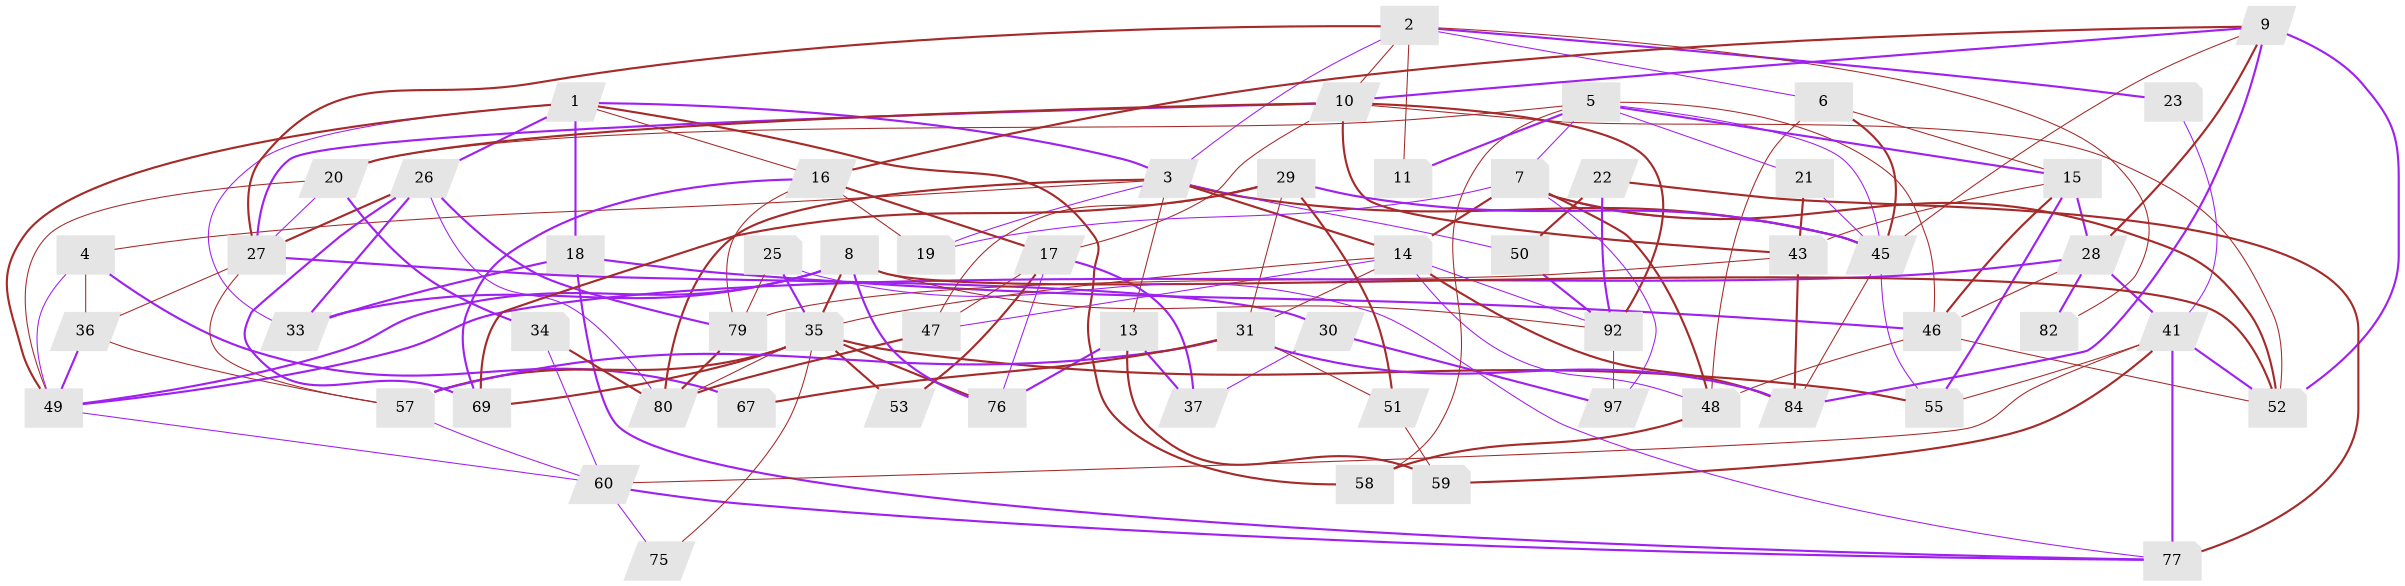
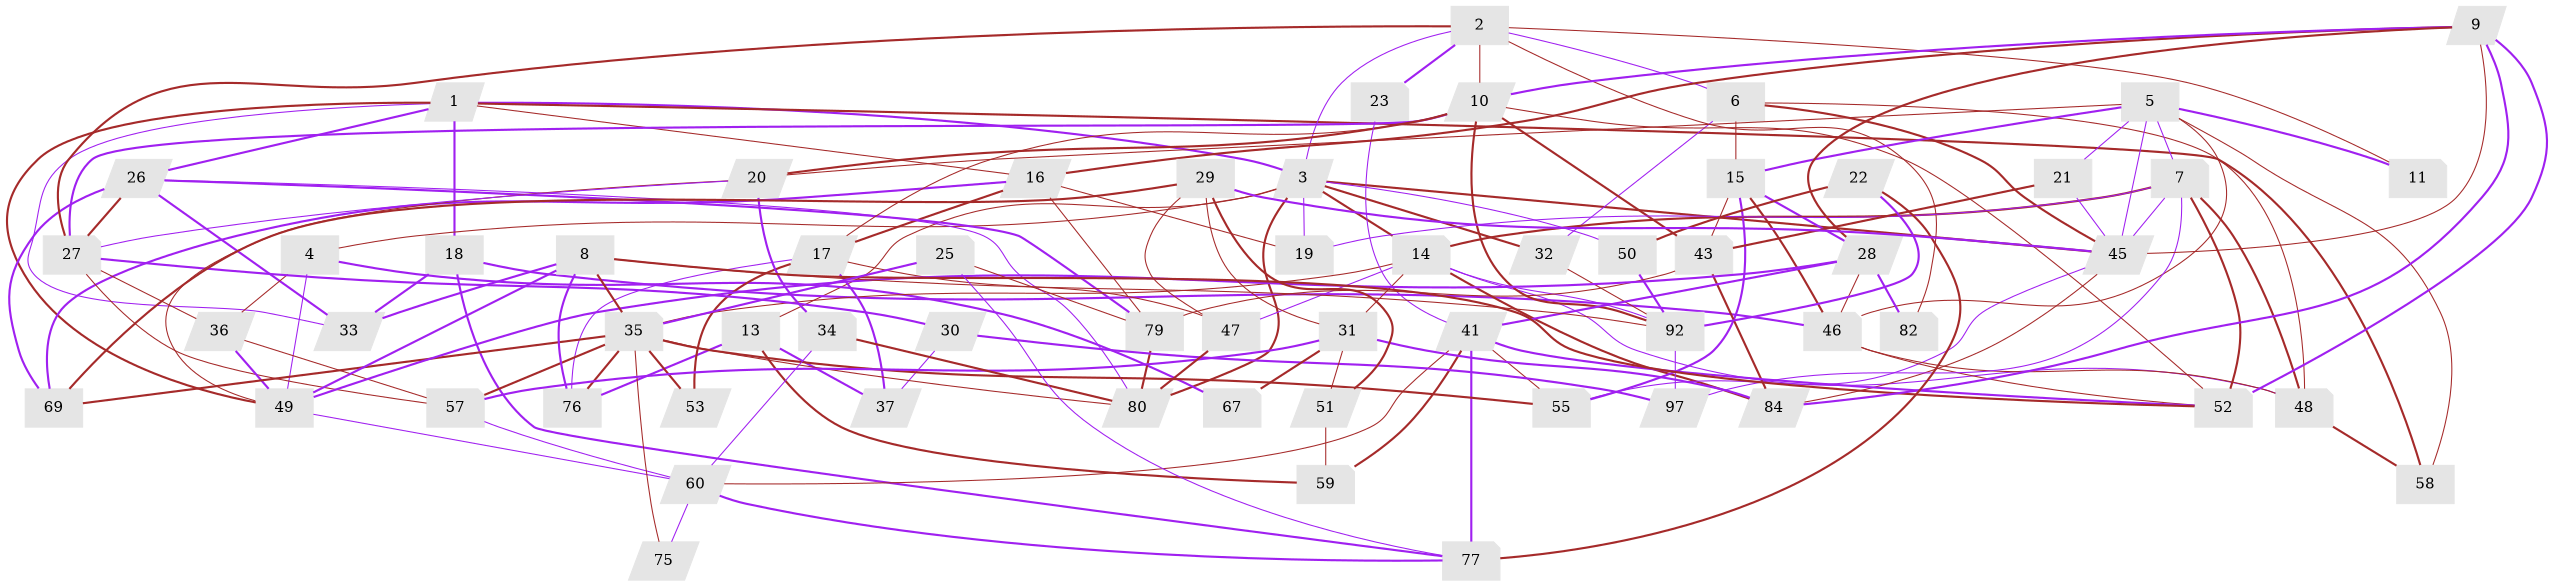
node "32": added
